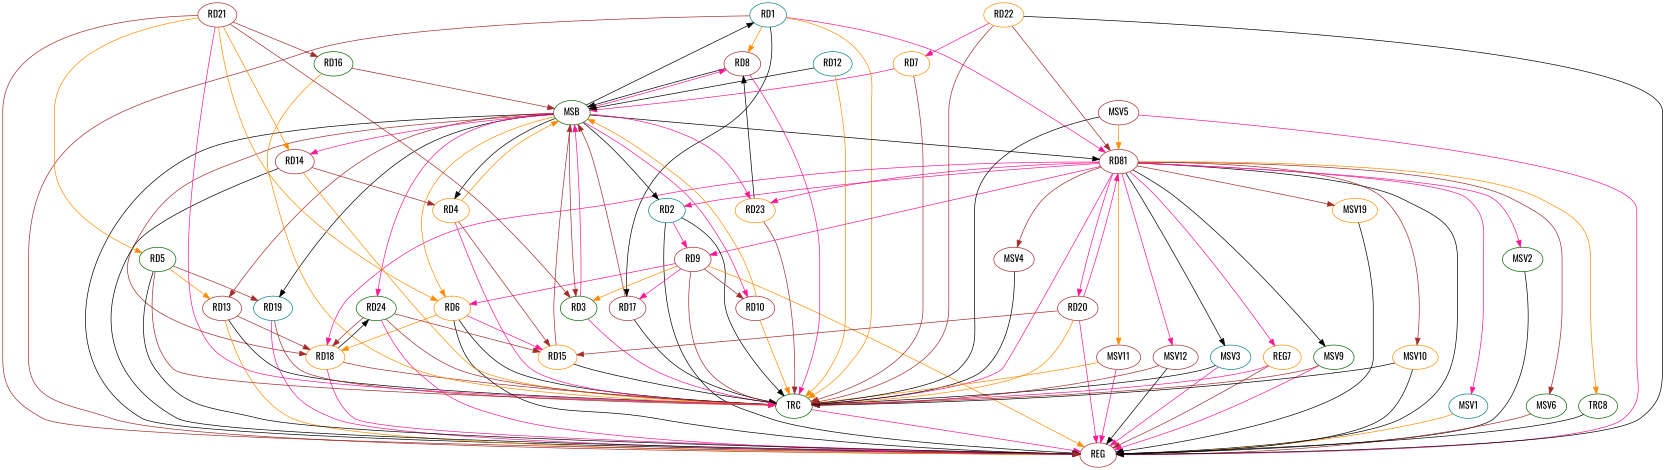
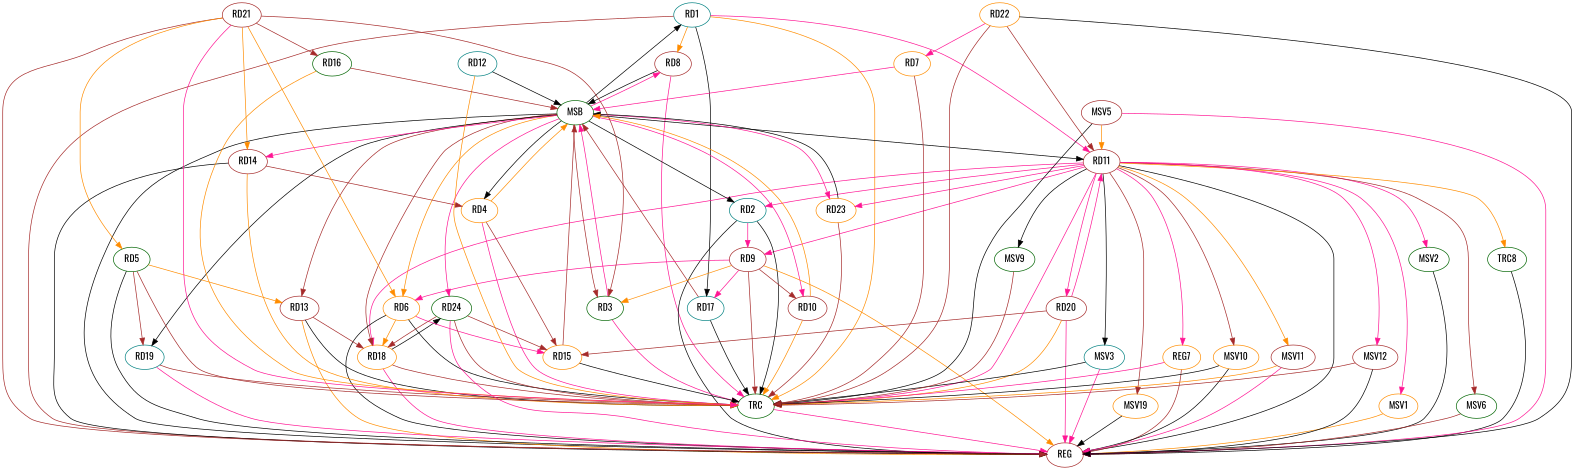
edge "RD23" -> "RD8": now "RD23" -> "MSB"
node "RD81": label "RD81" -> "RD11"
node "MSV4": removed
node "RD17": color brown -> teal
node "MSV1": color teal -> darkorange
edge "MSV9" -> "REG": removed
